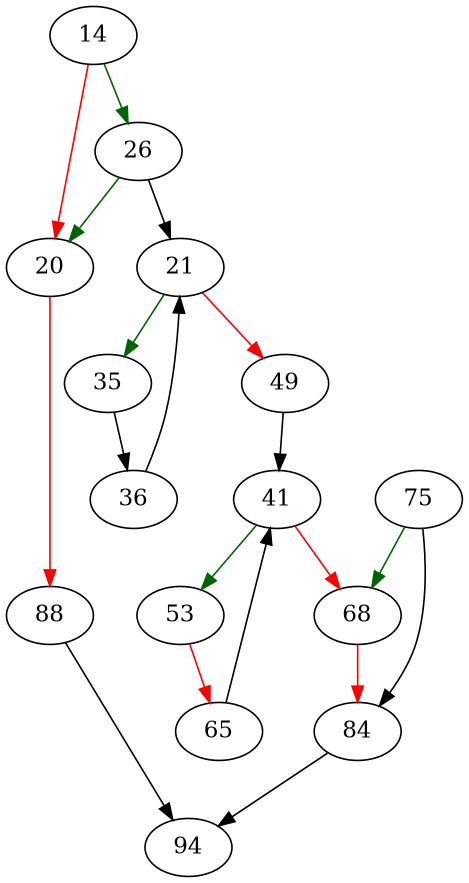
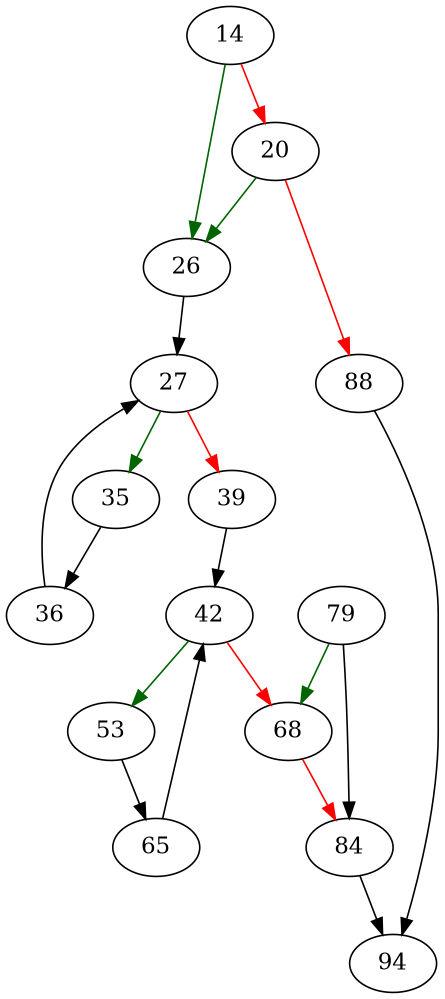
edge "26" -> "20": reversed
node "21": label "21" -> "27"
node "49": label "49" -> "39"
node "41": label "41" -> "42"
node "75": label "75" -> "79"
edge "53" -> "65": color red -> black
